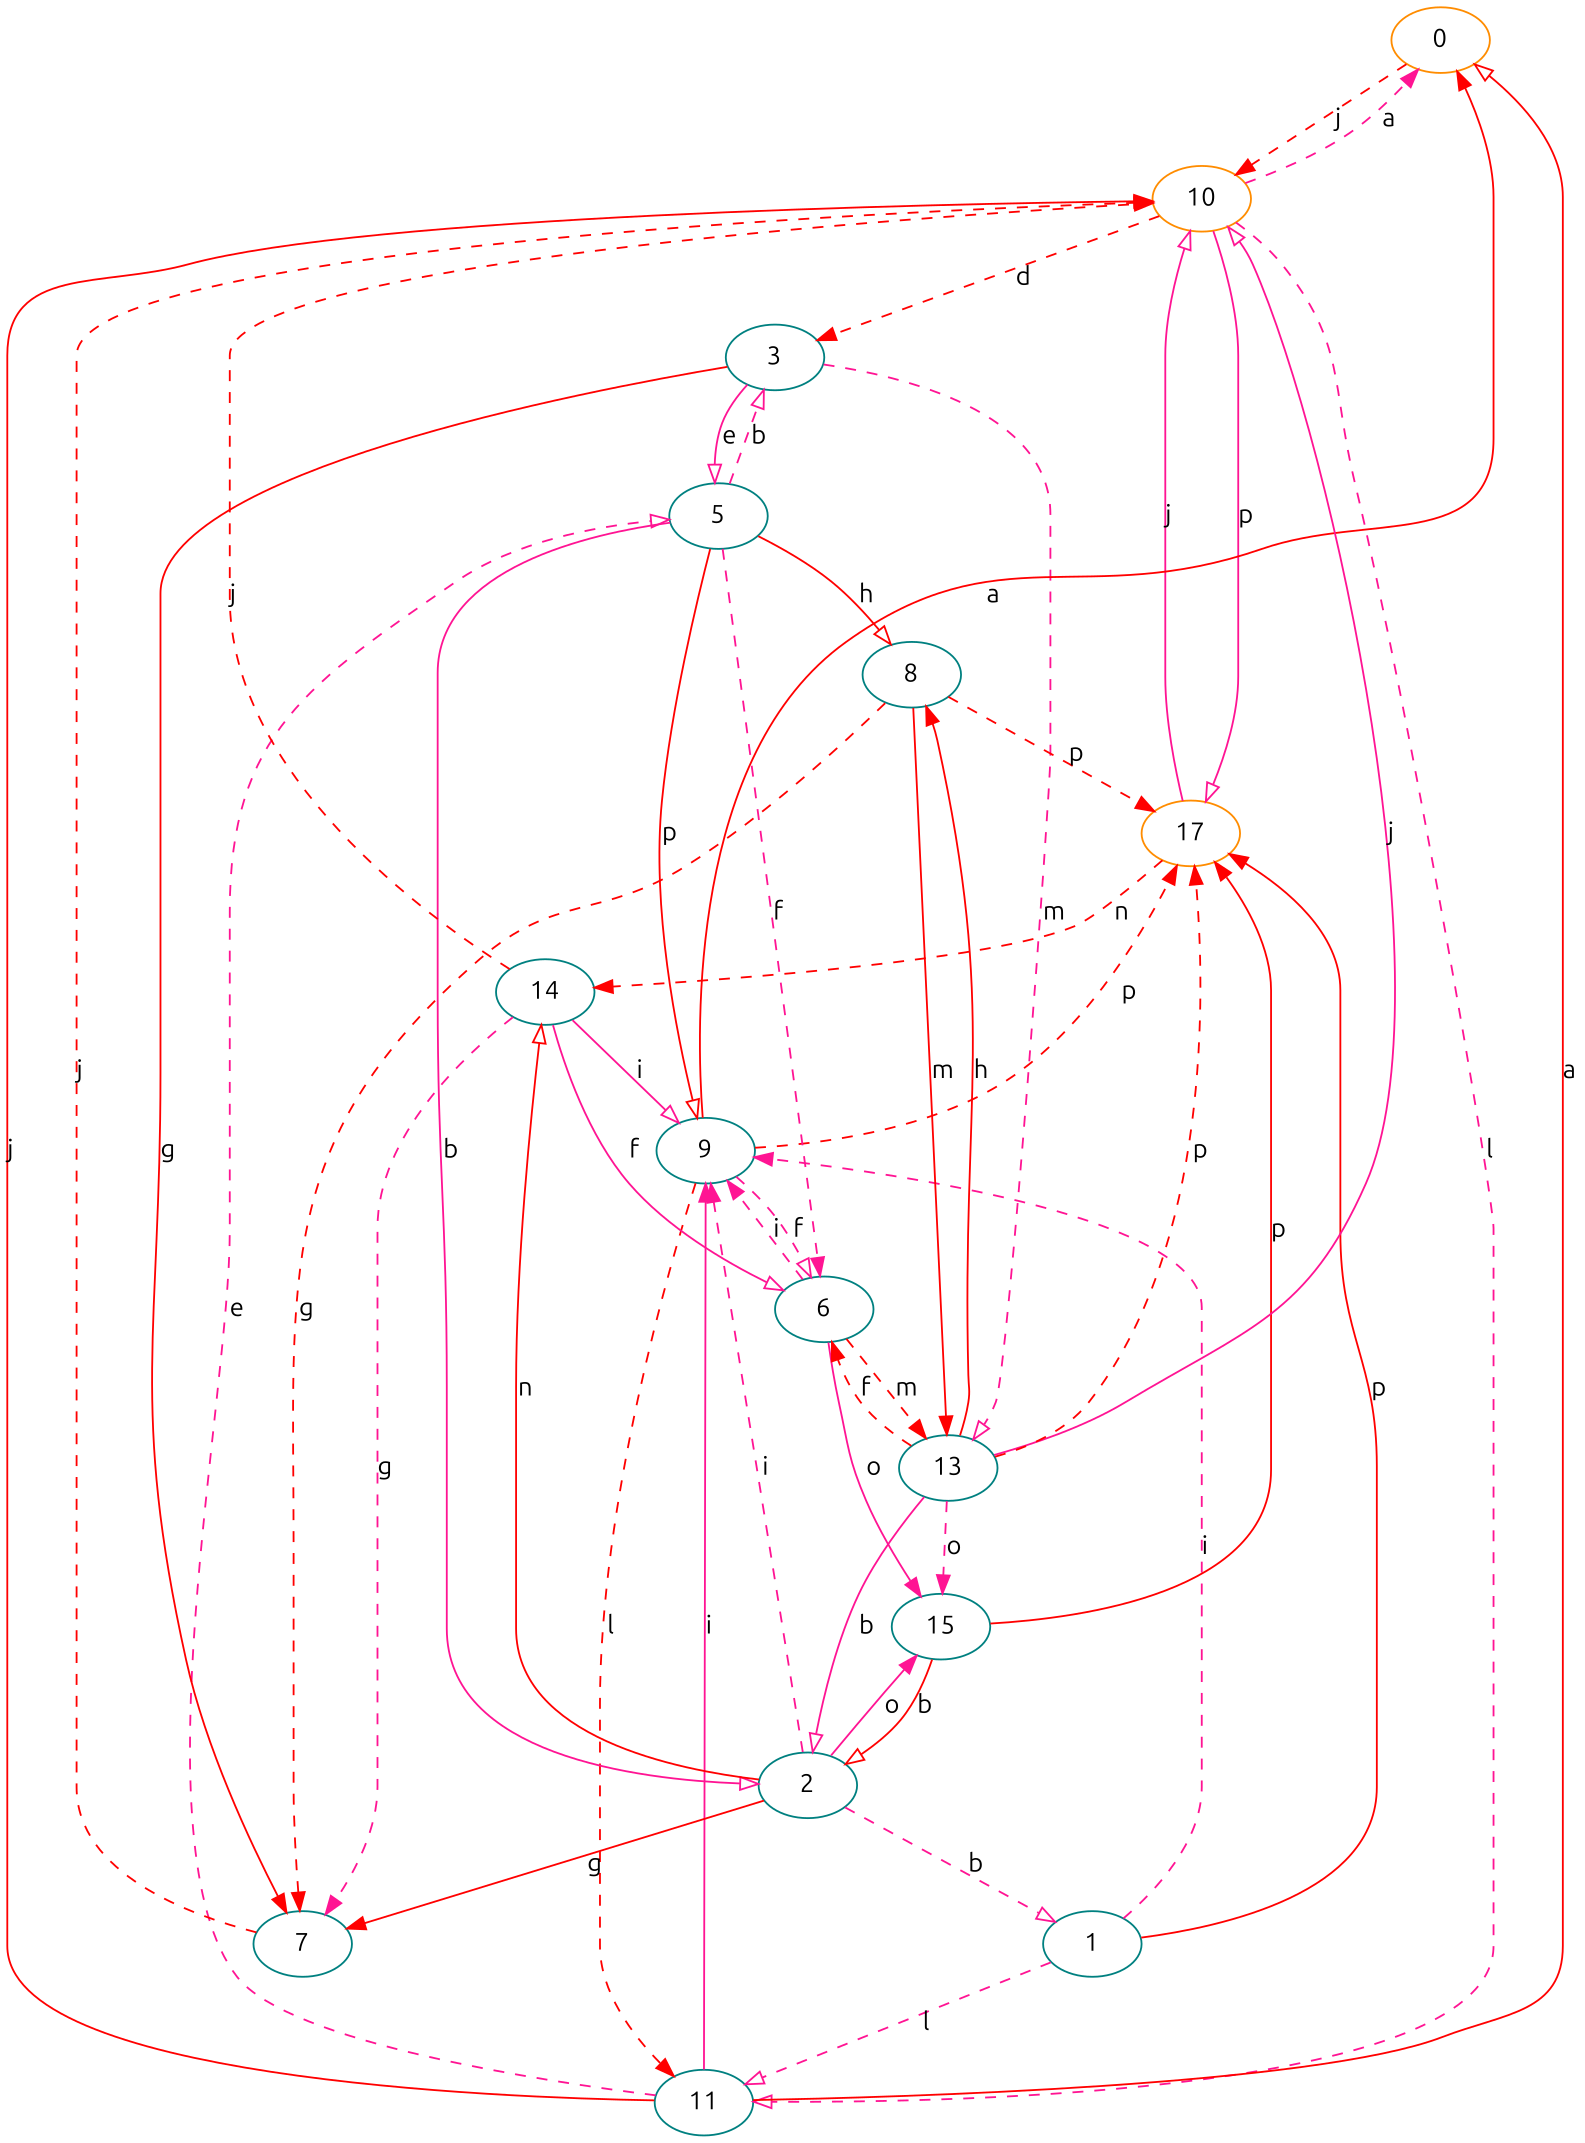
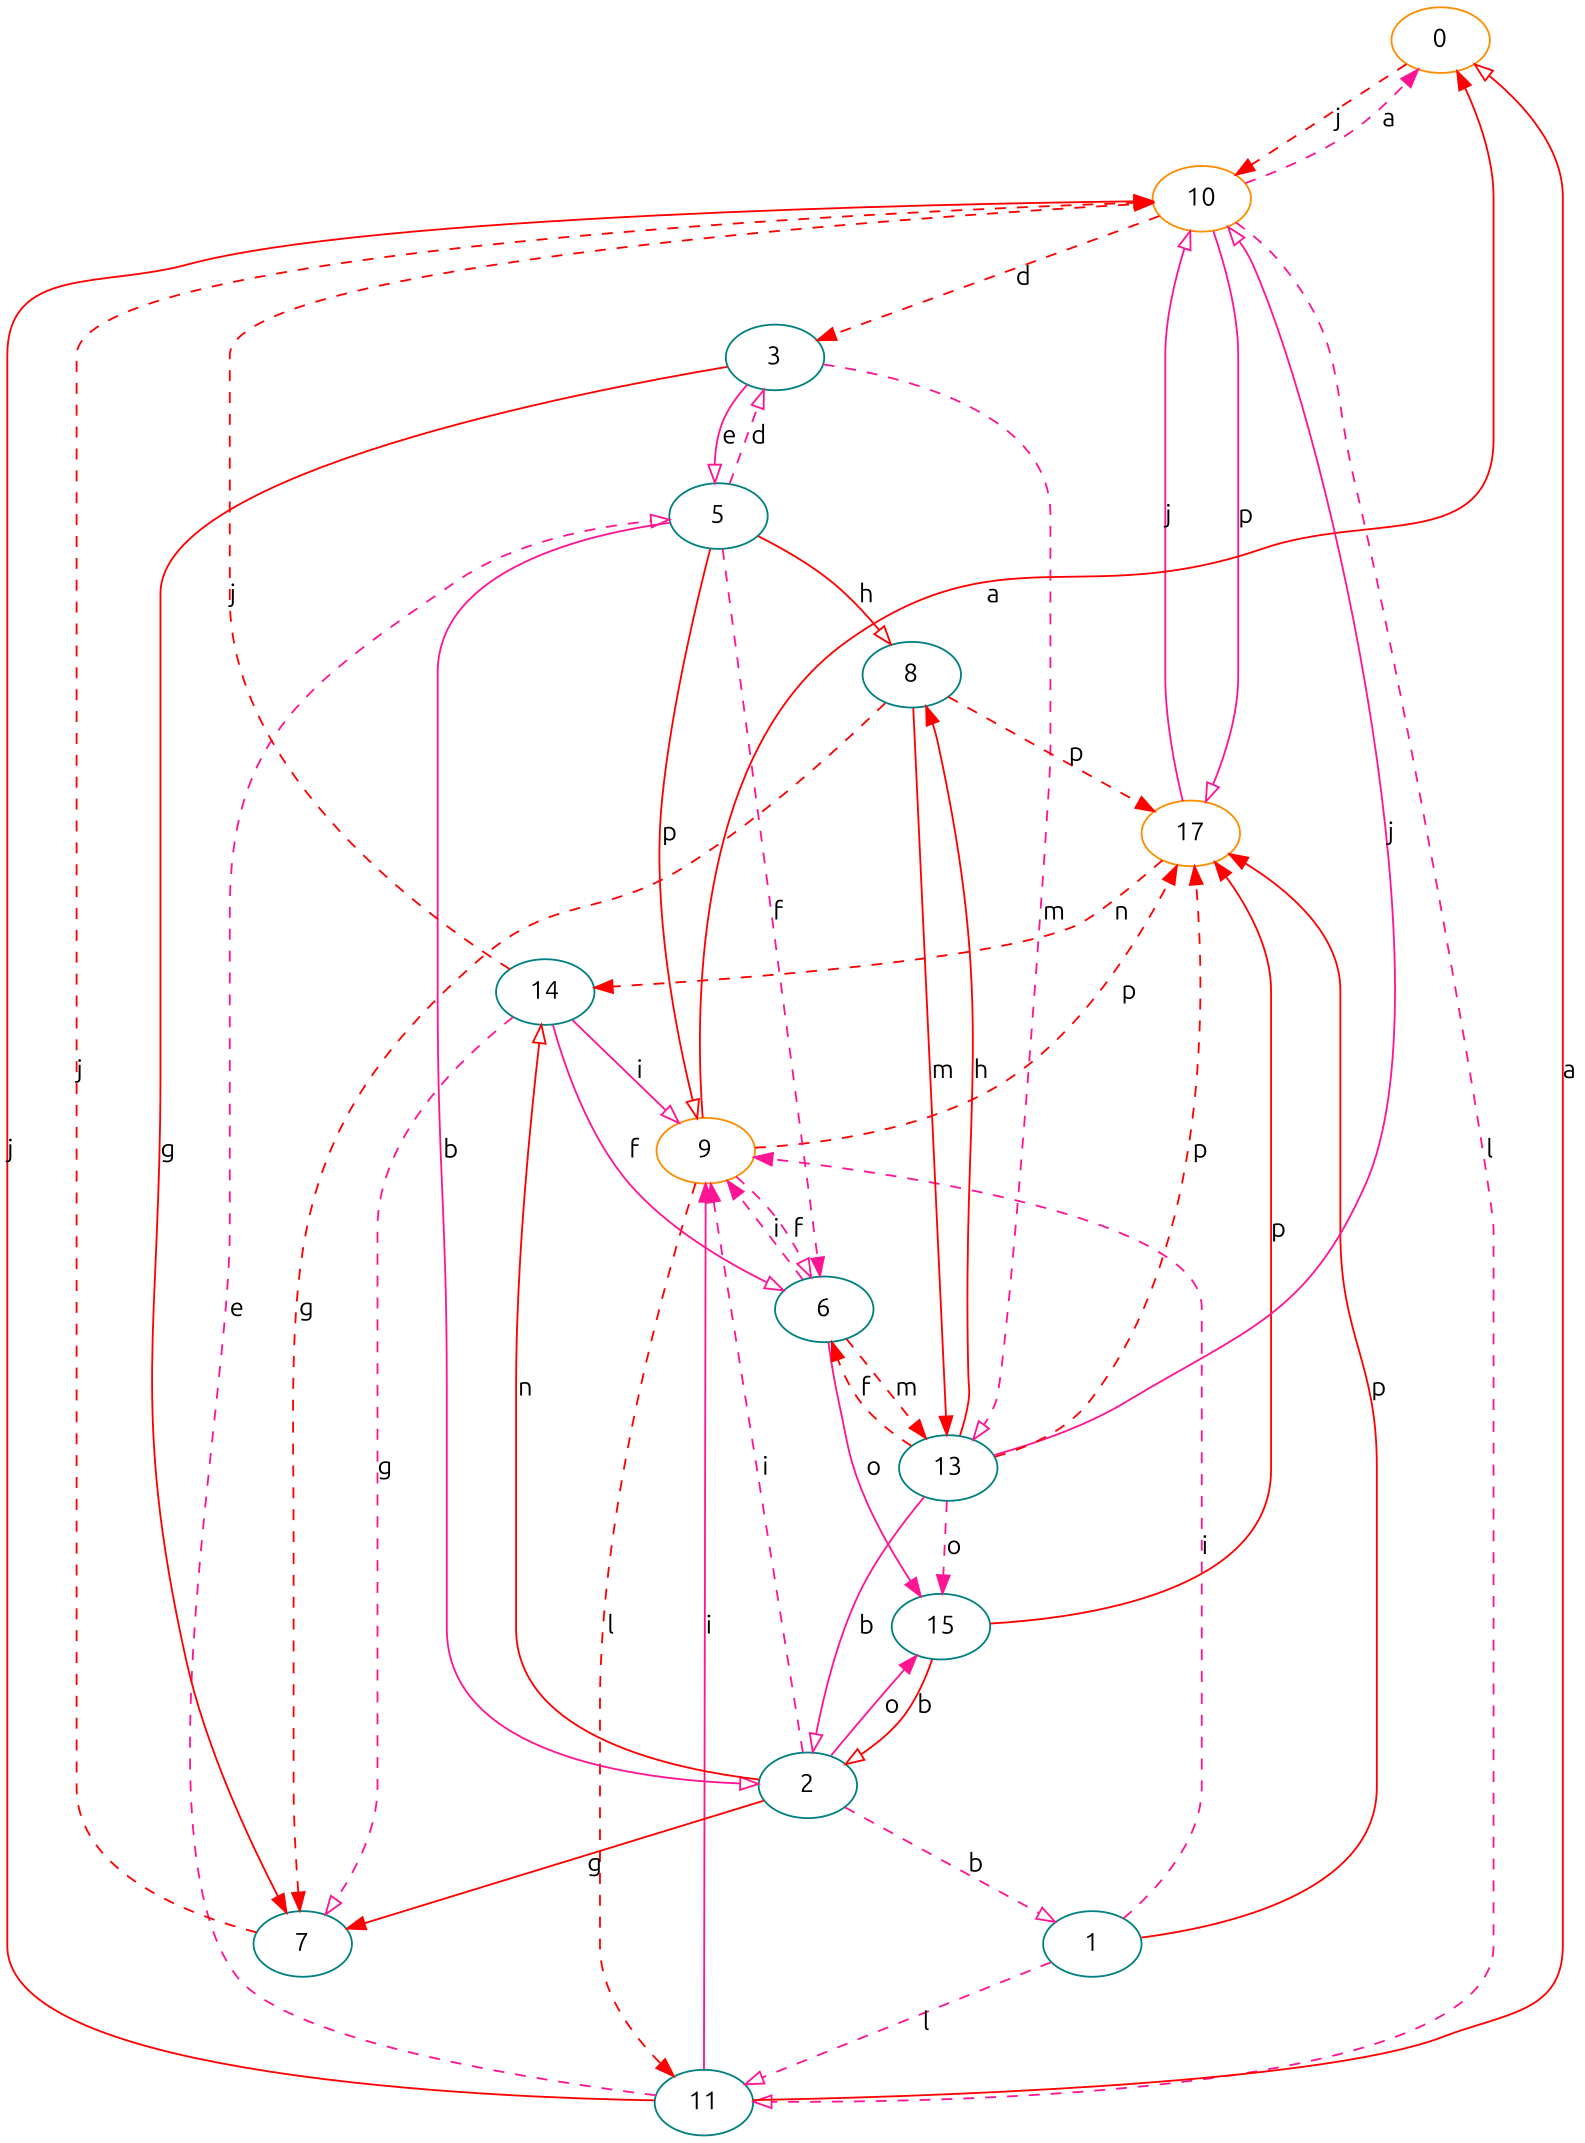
edge "5" -> "3": label "b" -> "d"
node "9": color teal -> darkorange
edge "14" -> "7": arrowhead normal -> onormal
